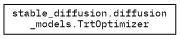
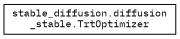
node "stable_diffusion.diffusion _models.TrtOptimizer": label "stable_diffusion.diffusion _models.TrtOptimizer" -> "stable_diffusion.diffusion _stable.TrtOptimizer"
